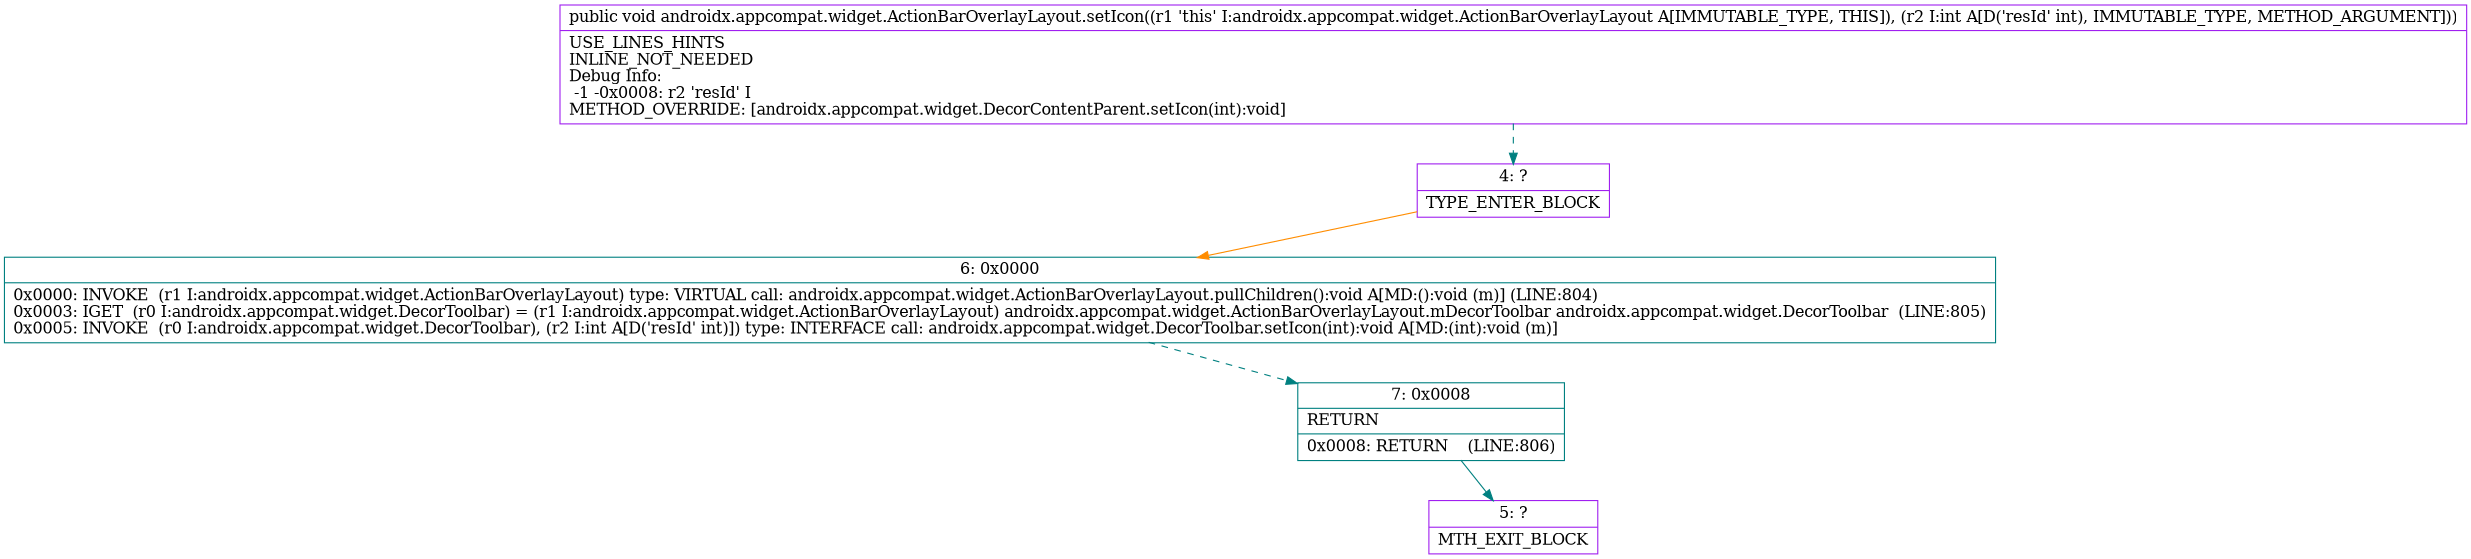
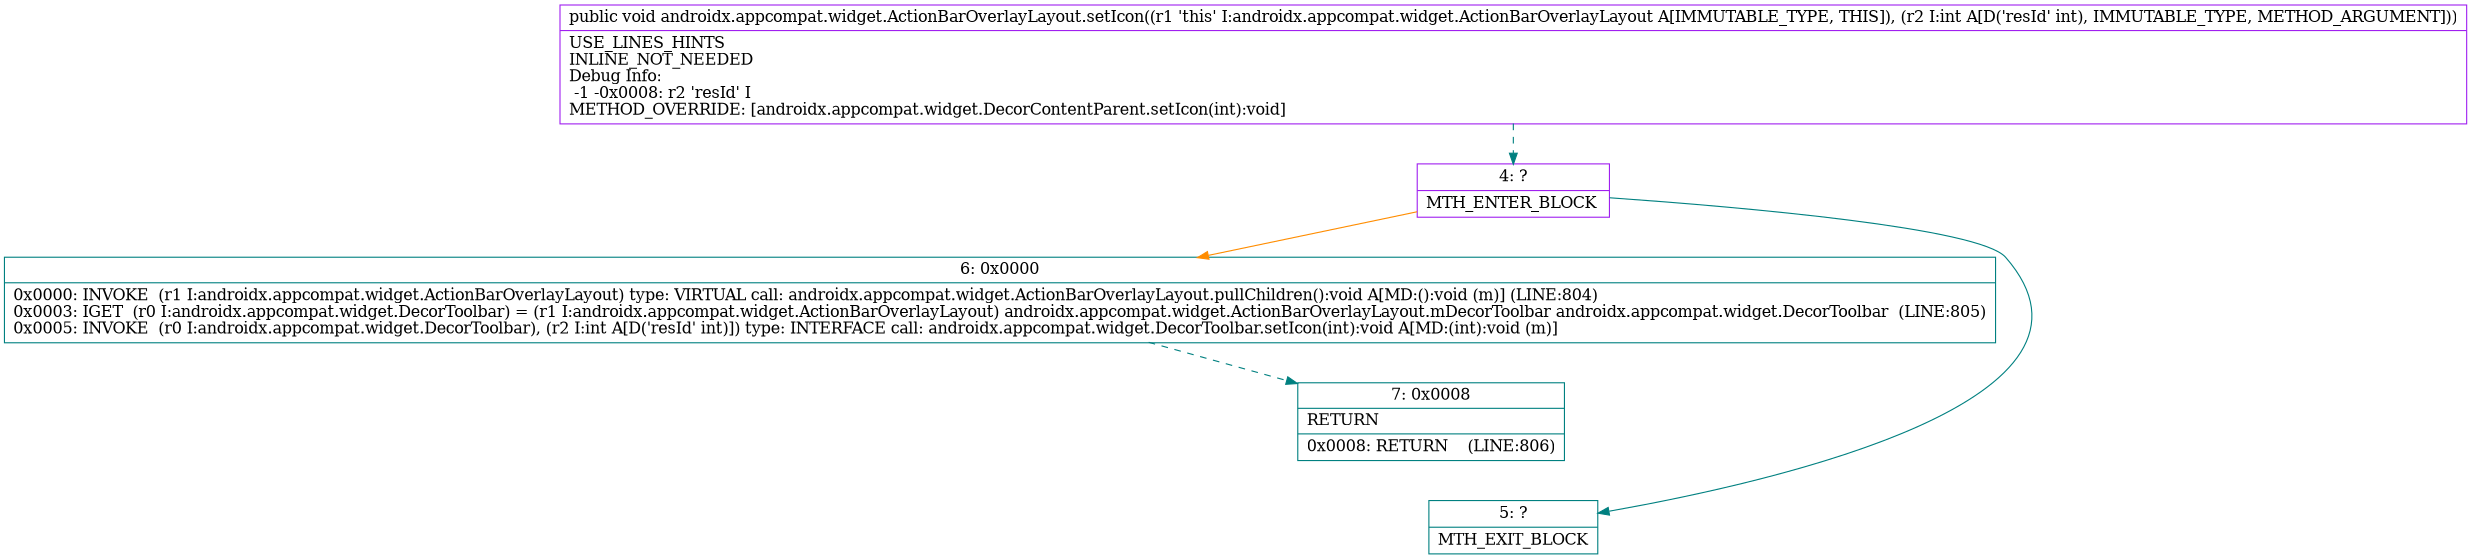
node "4: ?": text "TYPE_ENTER_BLOCK" -> "MTH_ENTER_BLOCK"
edge "7: 0x0008" -> "5: ?": now "4: ?" -> "5: ?"
node "5: ?": color purple -> teal
